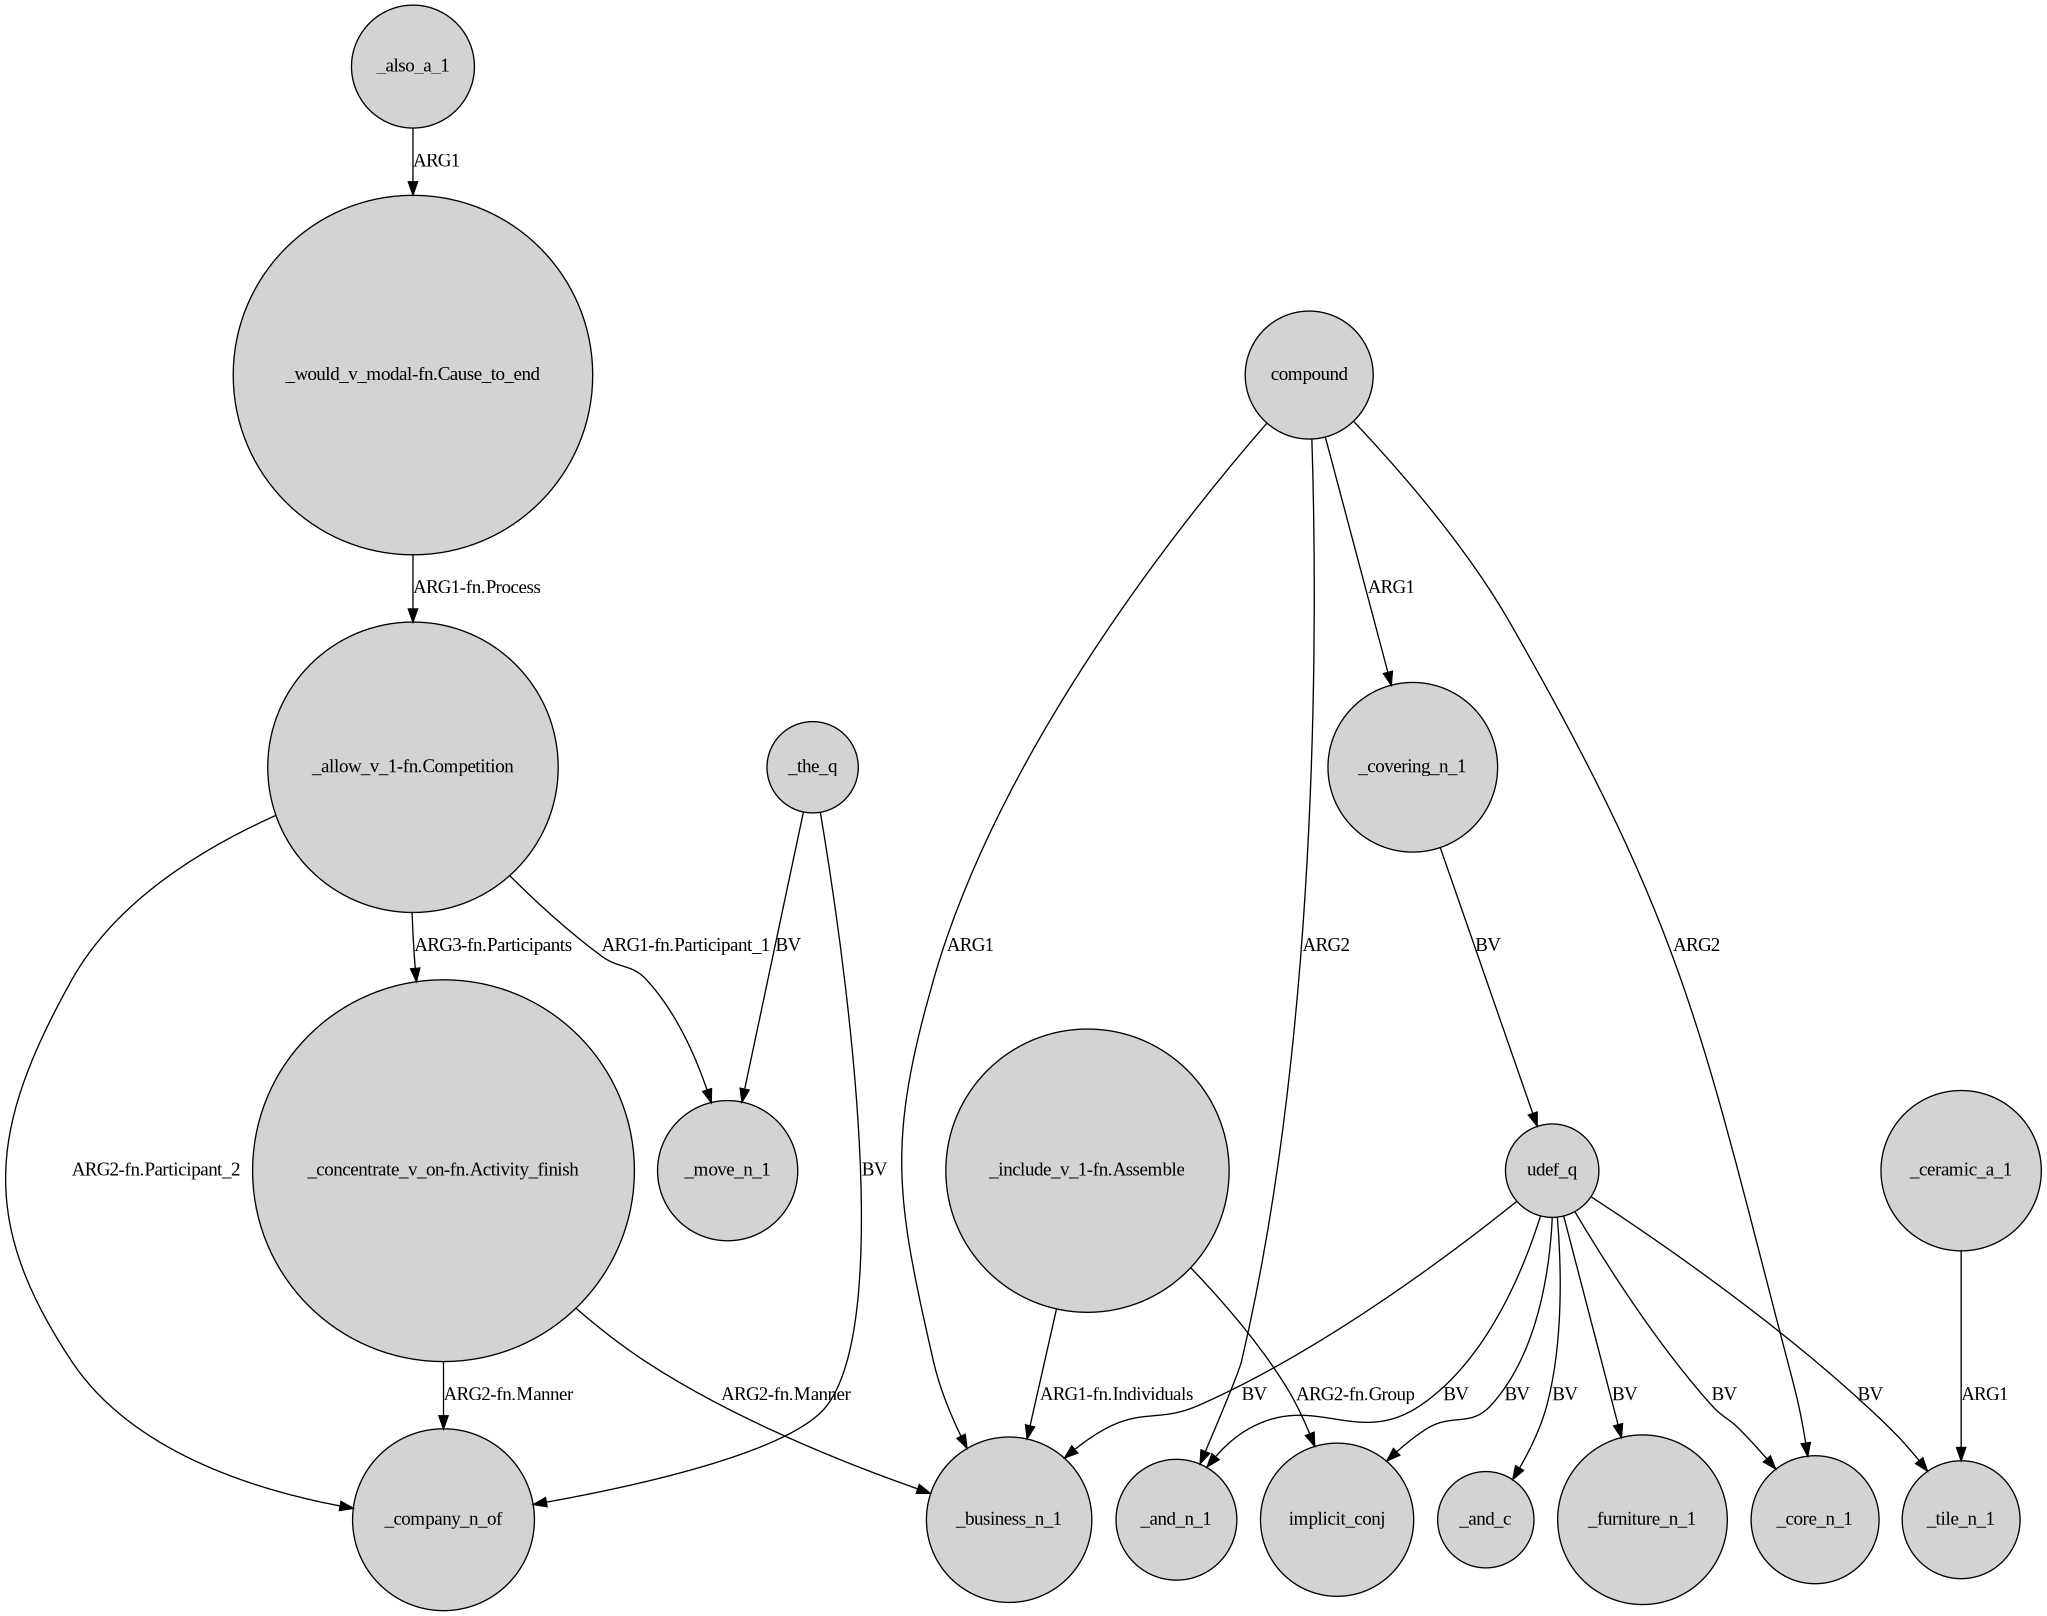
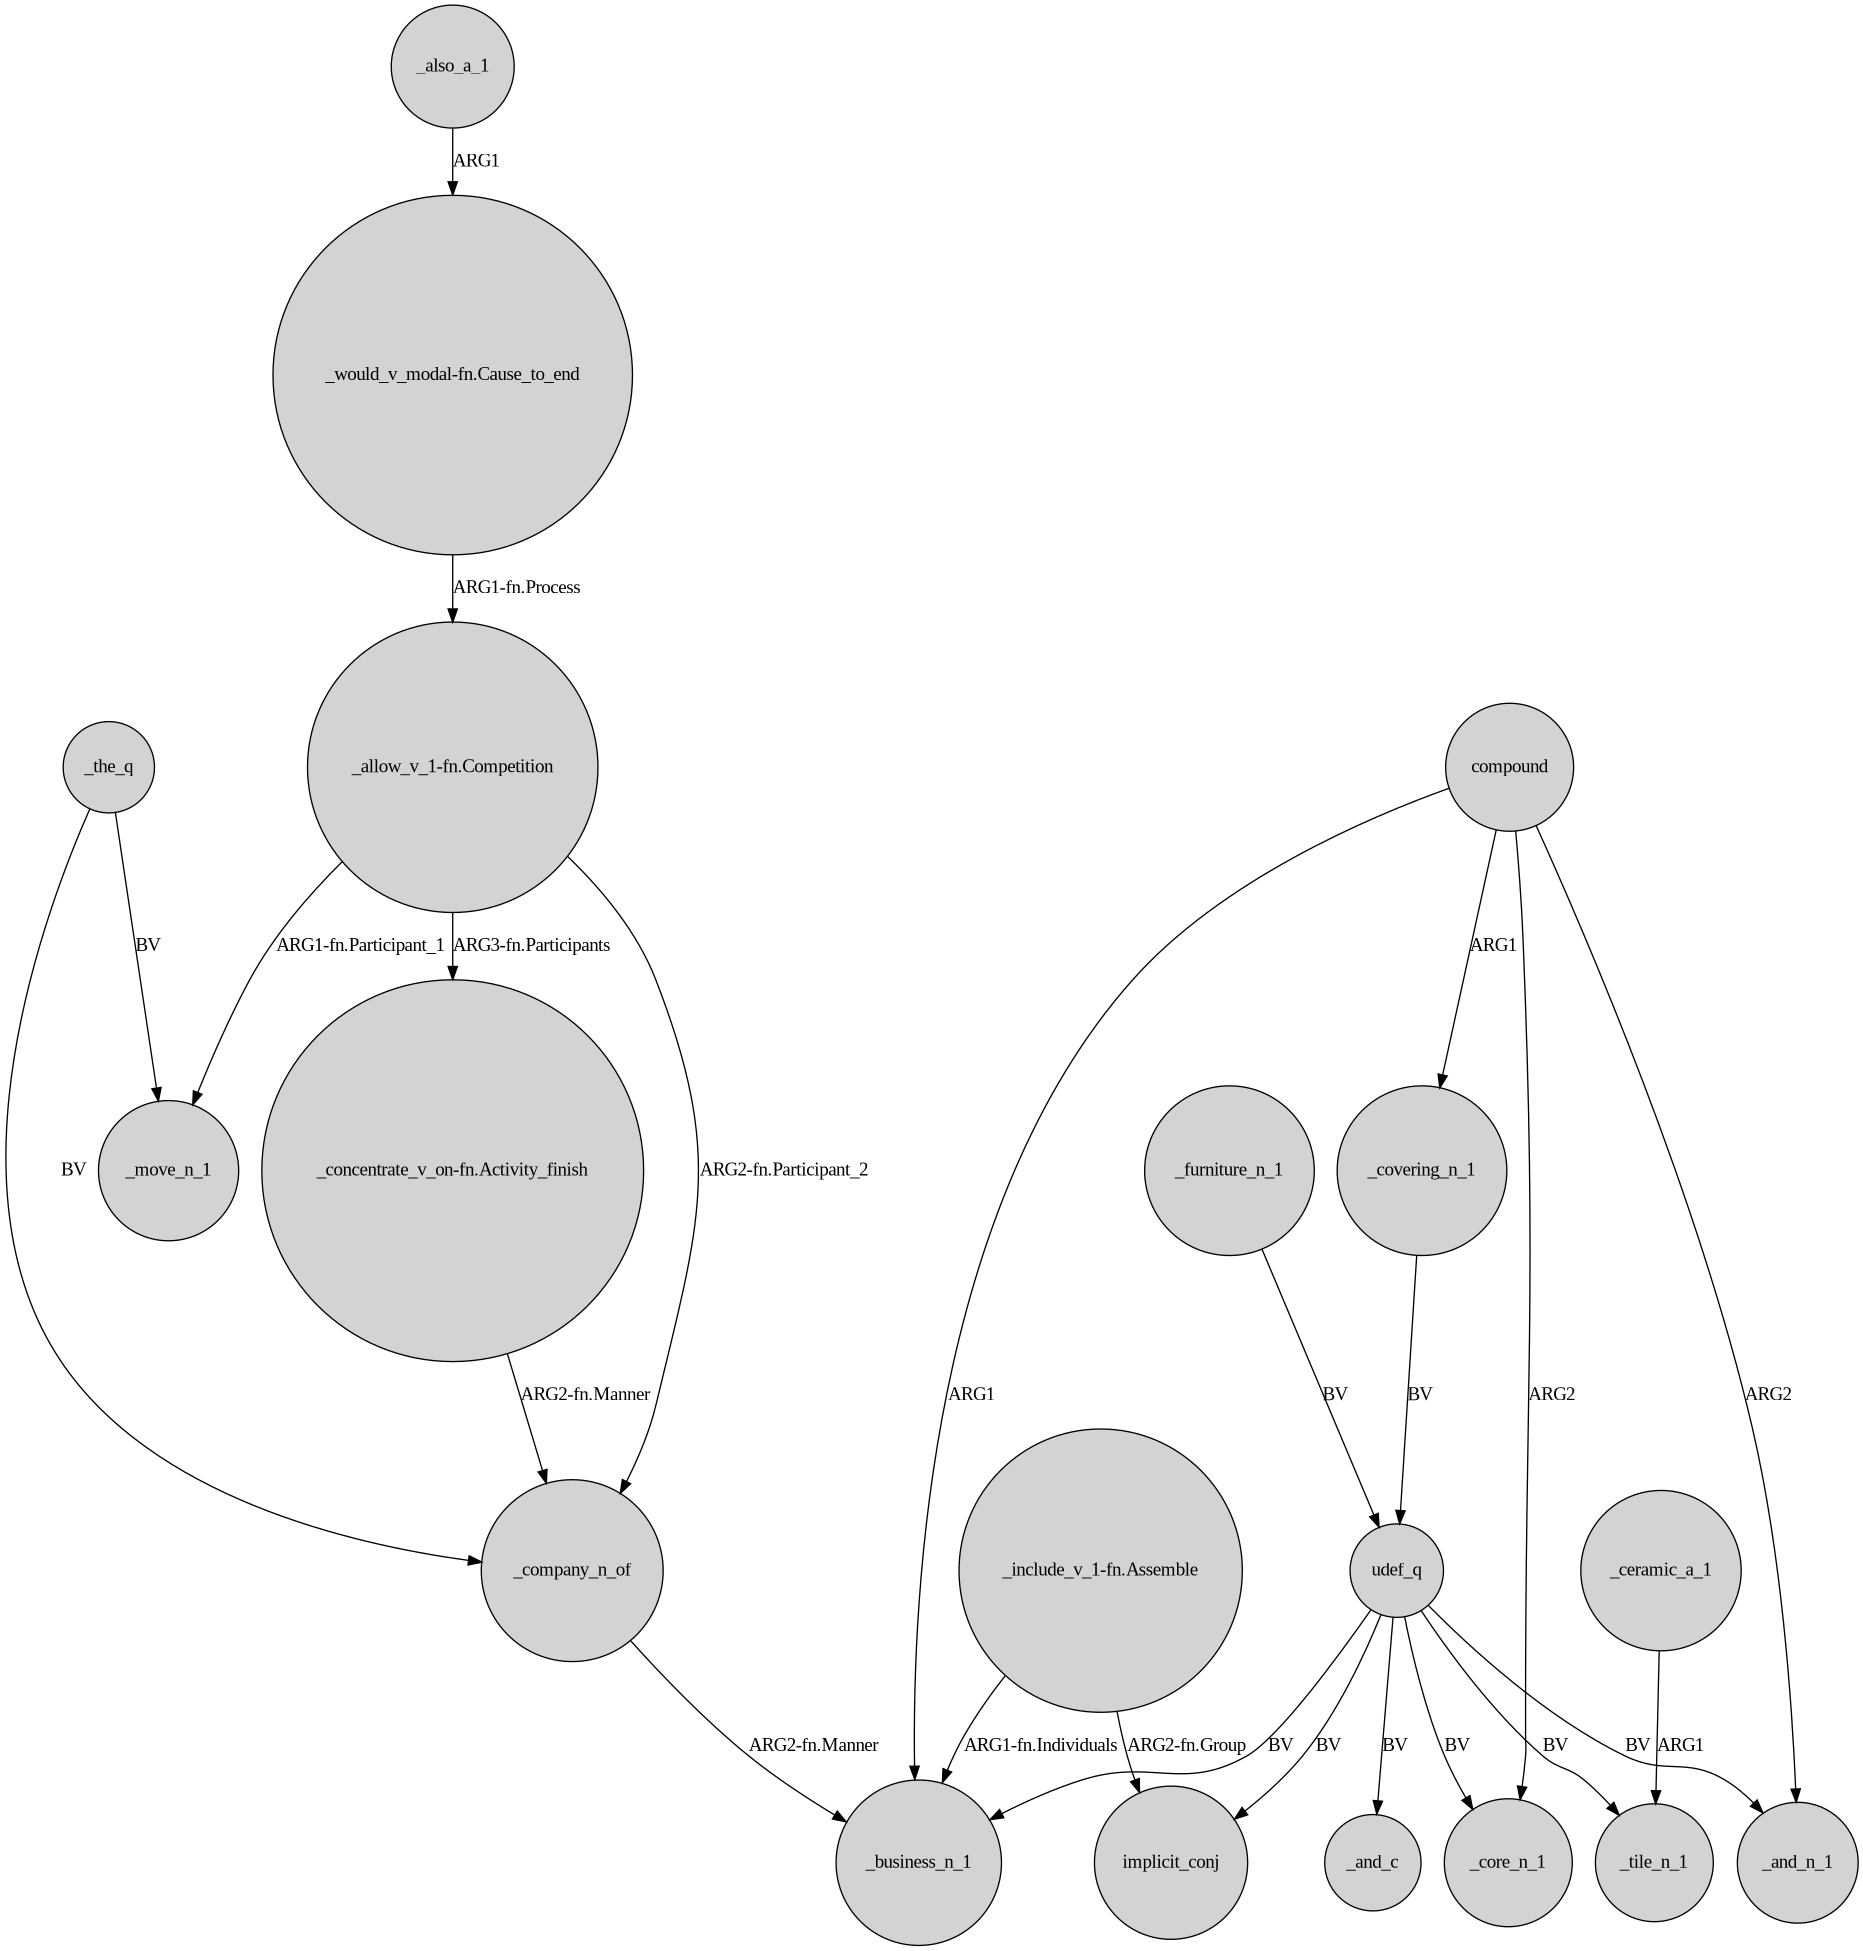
edge "udef_q" -> "_furniture_n_1": reversed
edge "_concentrate_v_on-fn.Activity_finish" -> "_business_n_1": now "_company_n_of" -> "_business_n_1"
